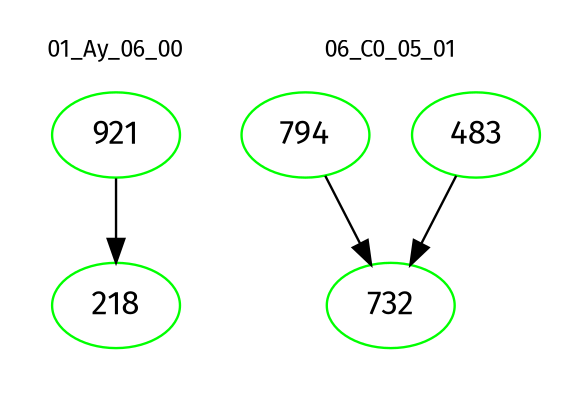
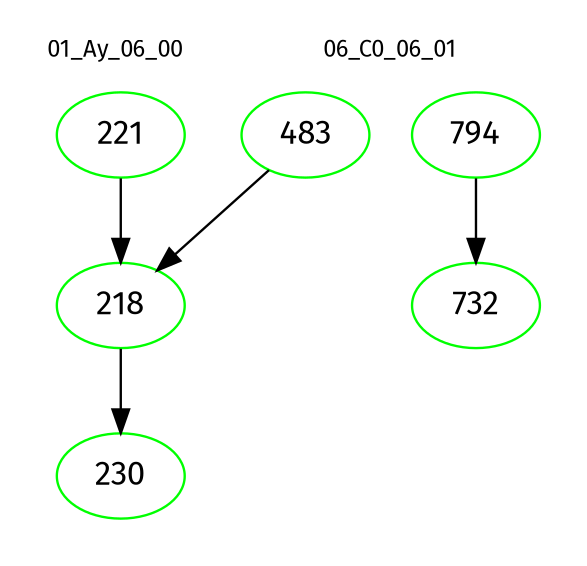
cluster "06_C0_05_01": label "06_C0_05_01" -> "06_C0_06_01"
node "921": label "921" -> "221"
edge "483" -> "732": now "483" -> "218"
node "230": added
